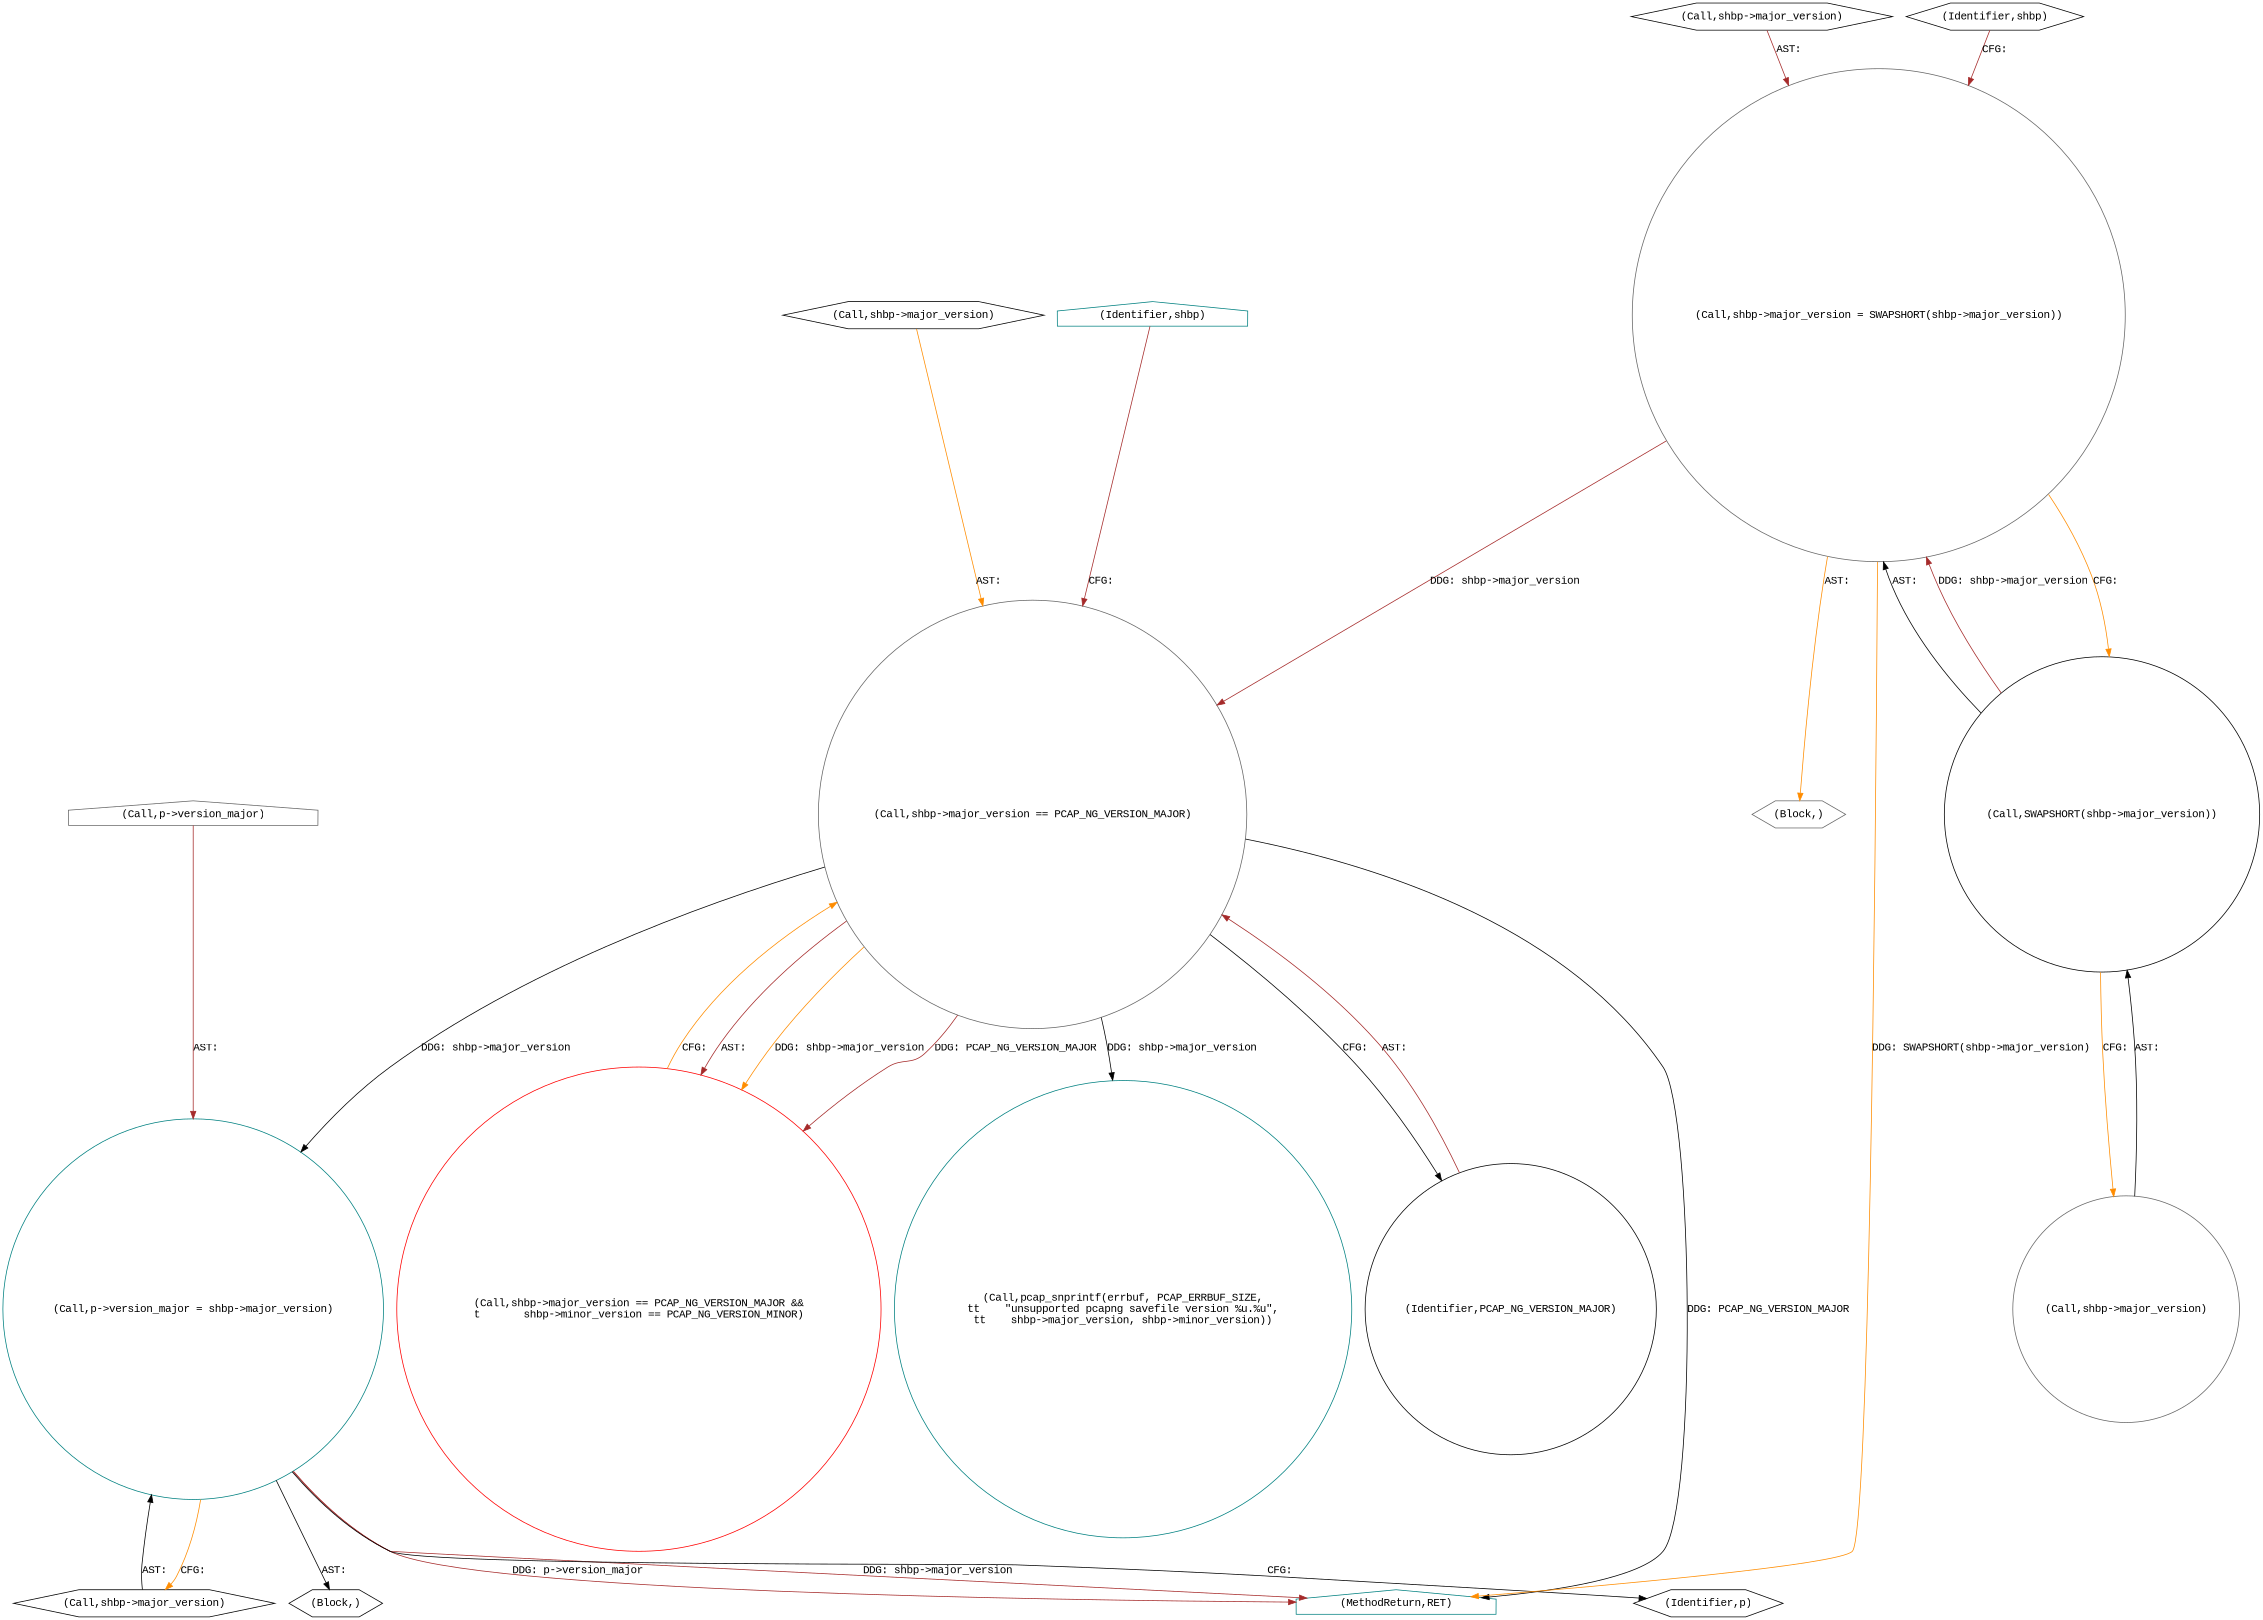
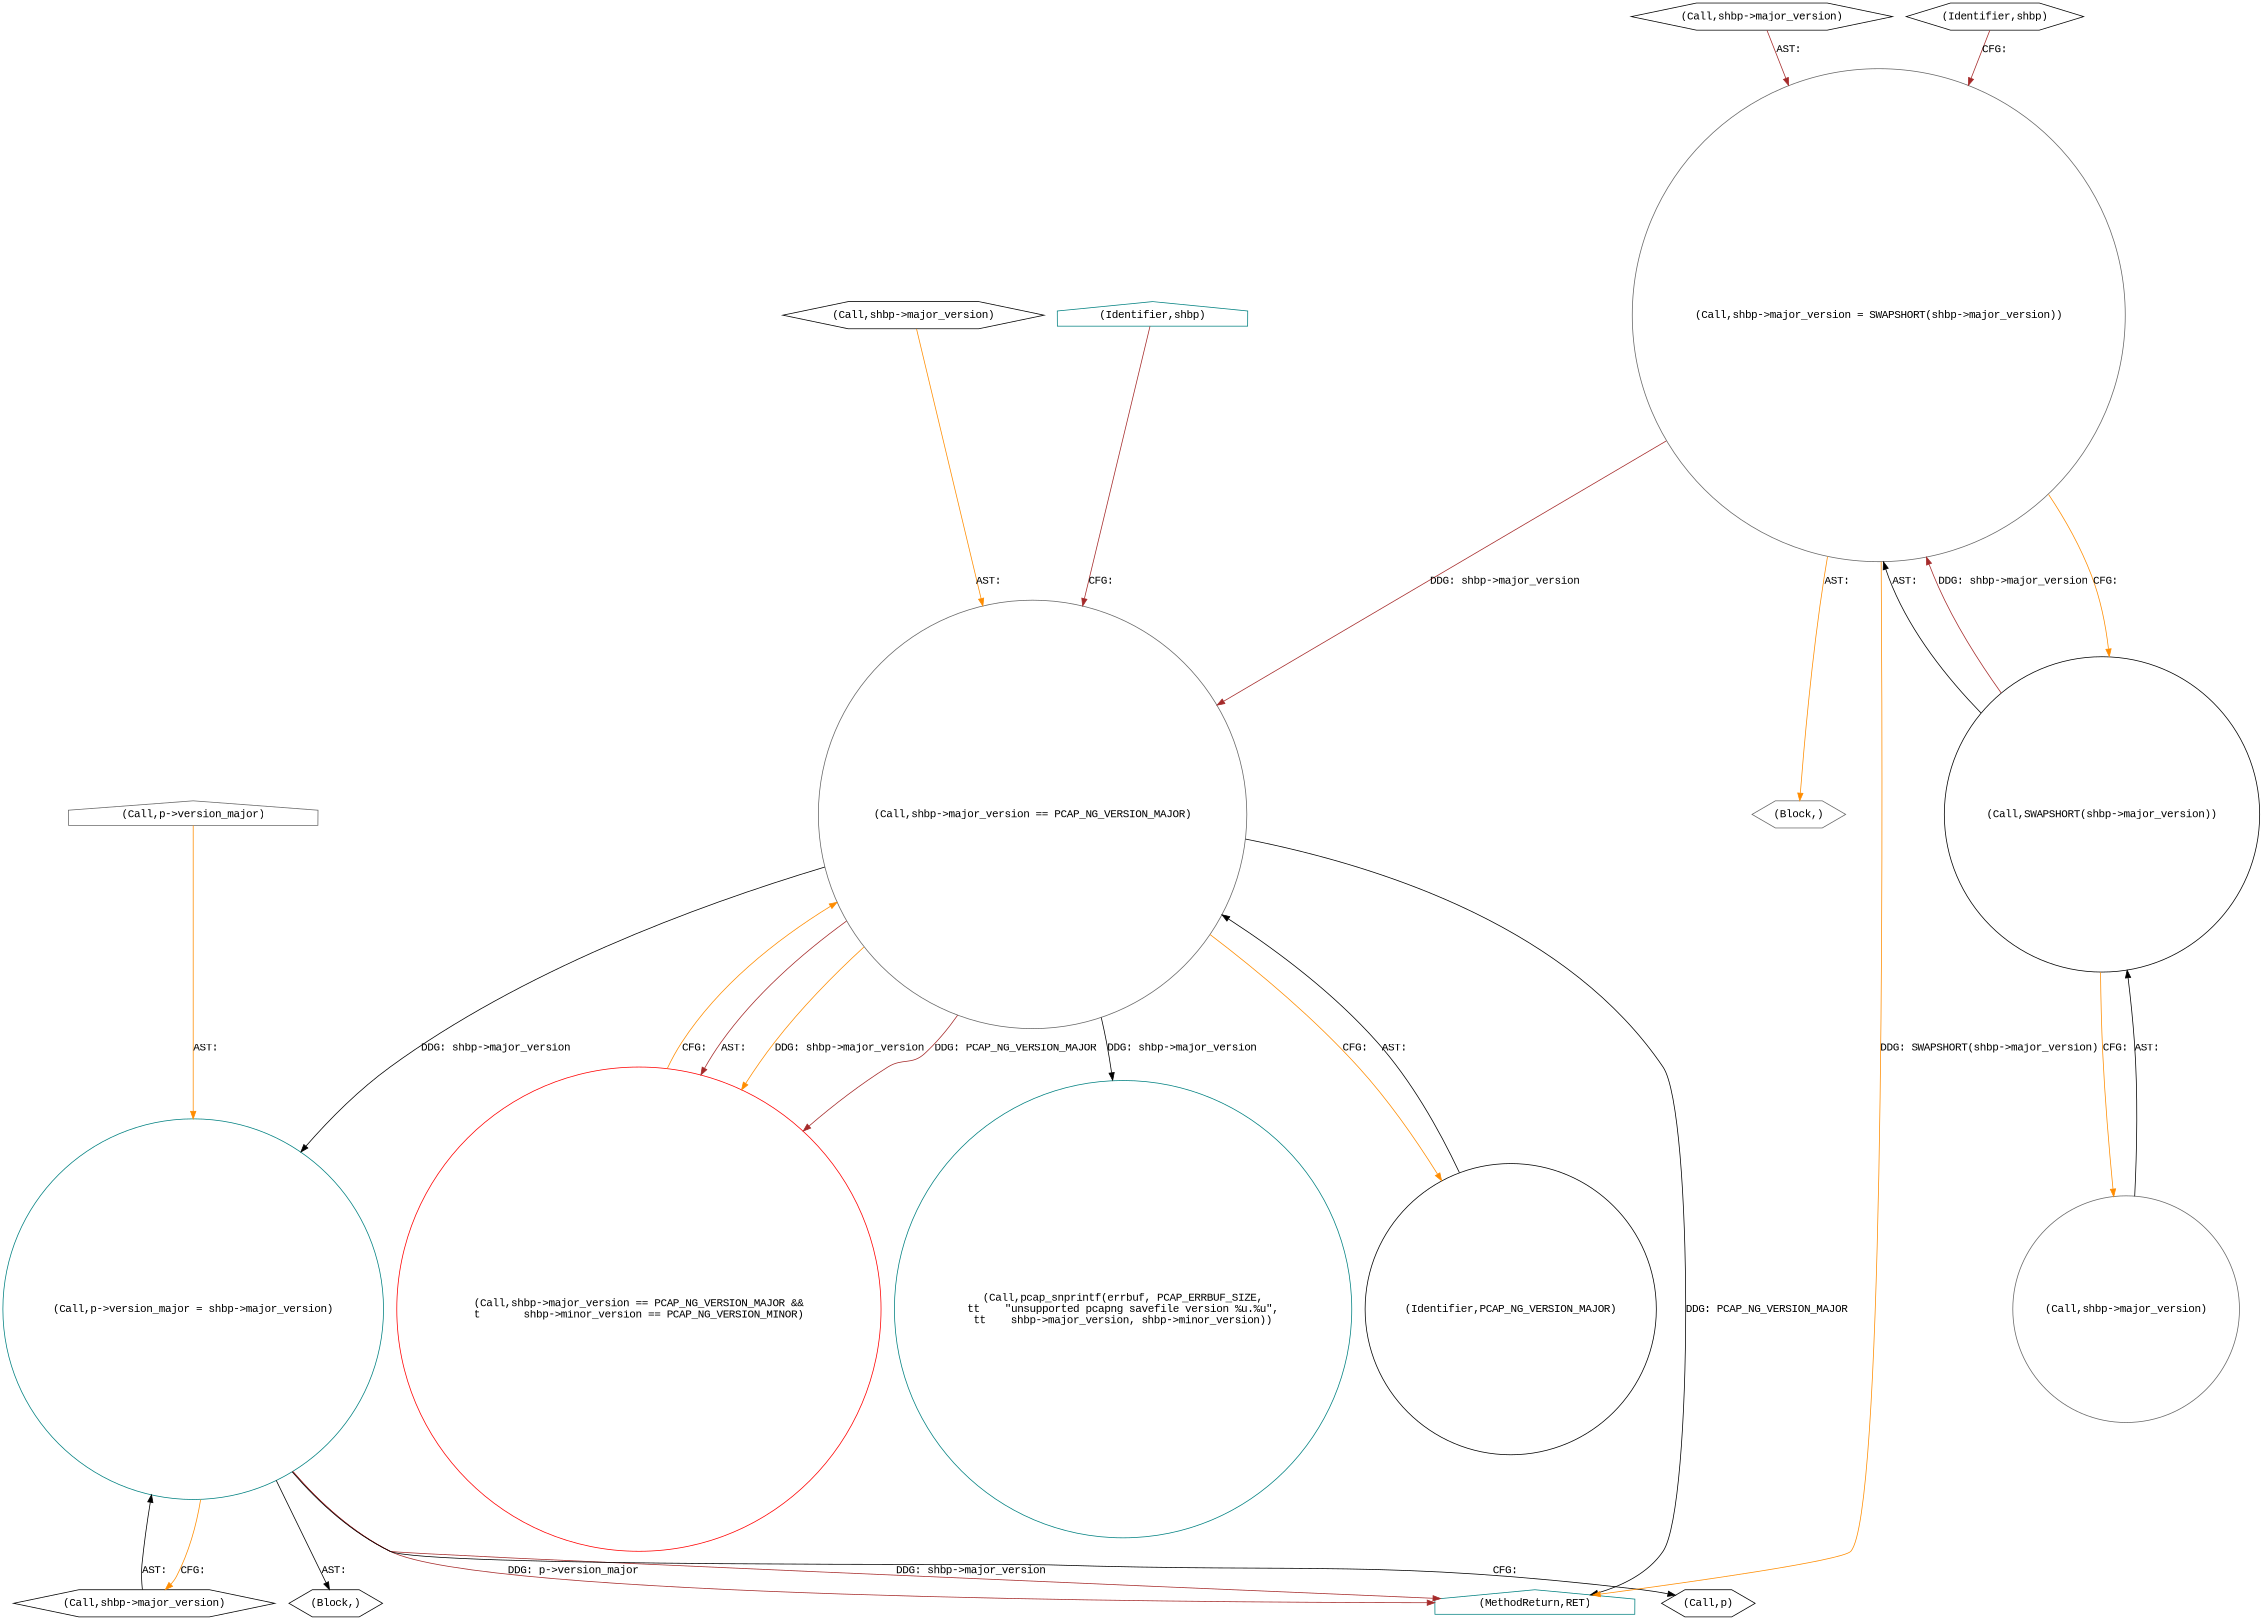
edge "(Call,p->version_major)" -> "(Call,p->version_major = shbp->major_version)": color brown -> darkorange
edge "(Identifier,PCAP_NG_VERSION_MAJOR)" -> "(Call,shbp->major_version == PCAP_NG_VERSION_MAJOR)": color brown -> black
edge "(Call,shbp->major_version == PCAP_NG_VERSION_MAJOR)" -> "(Identifier,PCAP_NG_VERSION_MAJOR)": color black -> darkorange
node "(Identifier,p)": label "(Identifier,p)" -> "(Call,p)"
